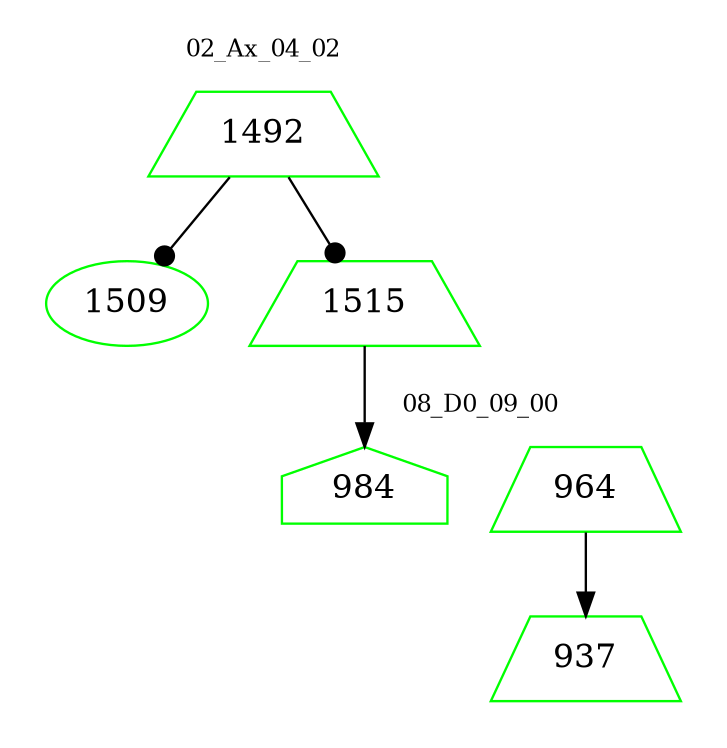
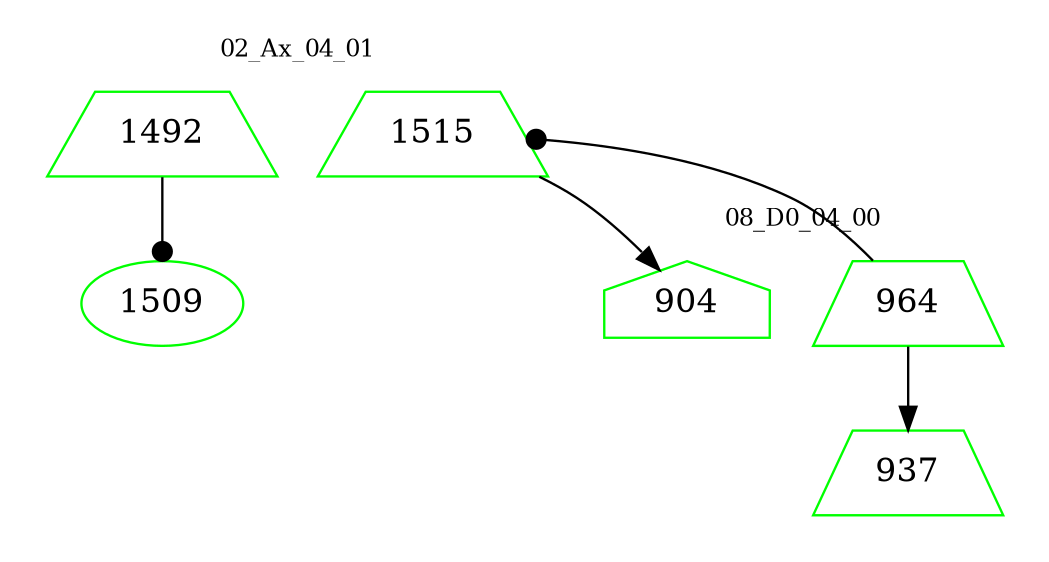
cluster "02_Ax_04_02": label "02_Ax_04_02" -> "02_Ax_04_01"
edge "1492" -> "1515": now "964" -> "1515"
cluster "08_D0_09_00": label "08_D0_09_00" -> "08_D0_04_00"
node "984": label "984" -> "904"
